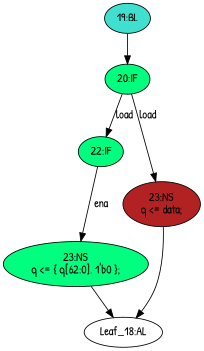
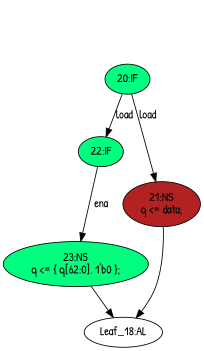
node "19:BL": removed
node "23:NS q <= data;": label "23:NS q <= data;" -> "21:NS q <= data;"
